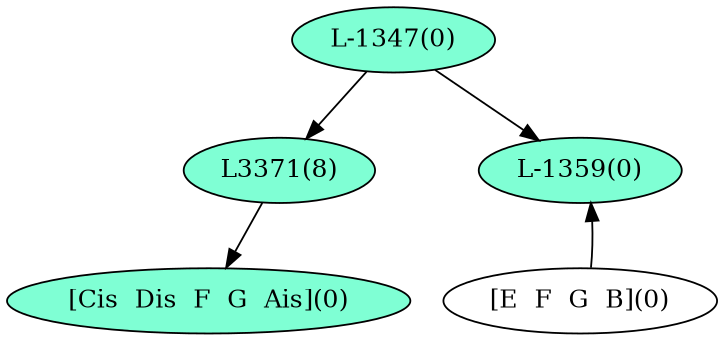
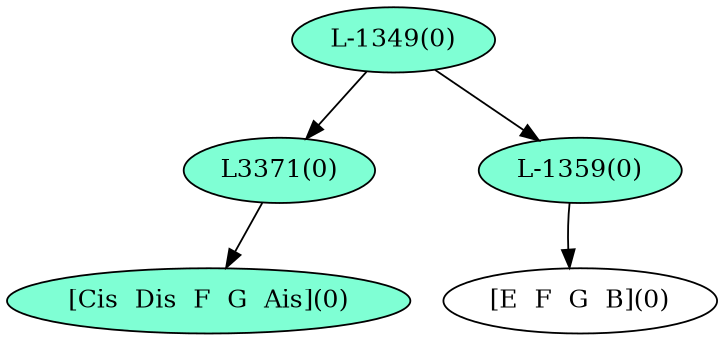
node "L-1347(0)": label "L-1347(0)" -> "L-1349(0)"
node "L3371(8)": label "L3371(8)" -> "L3371(0)"
edge "[E  F  G  B](0)" -> "L-1359(0)": reversed
